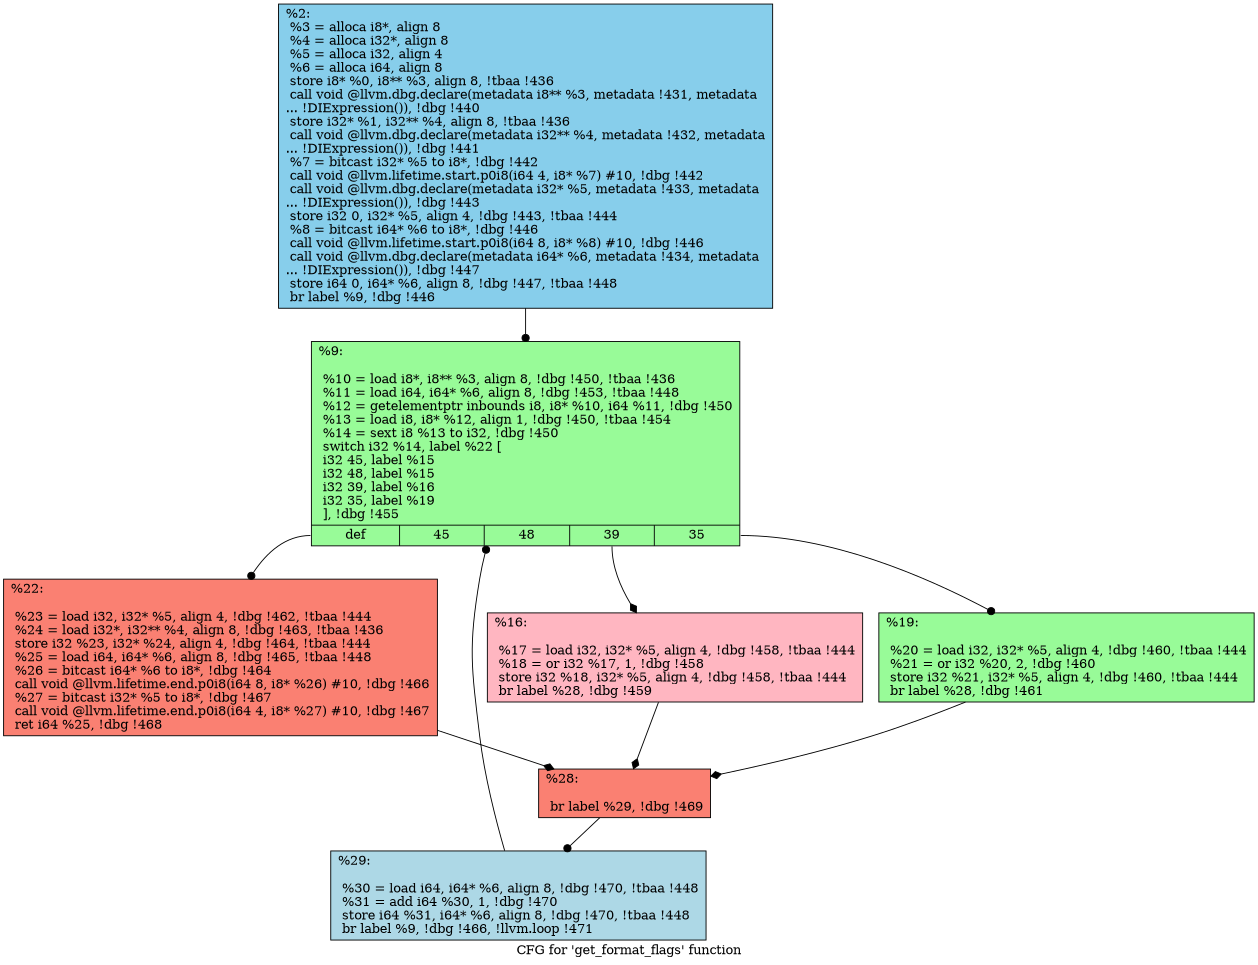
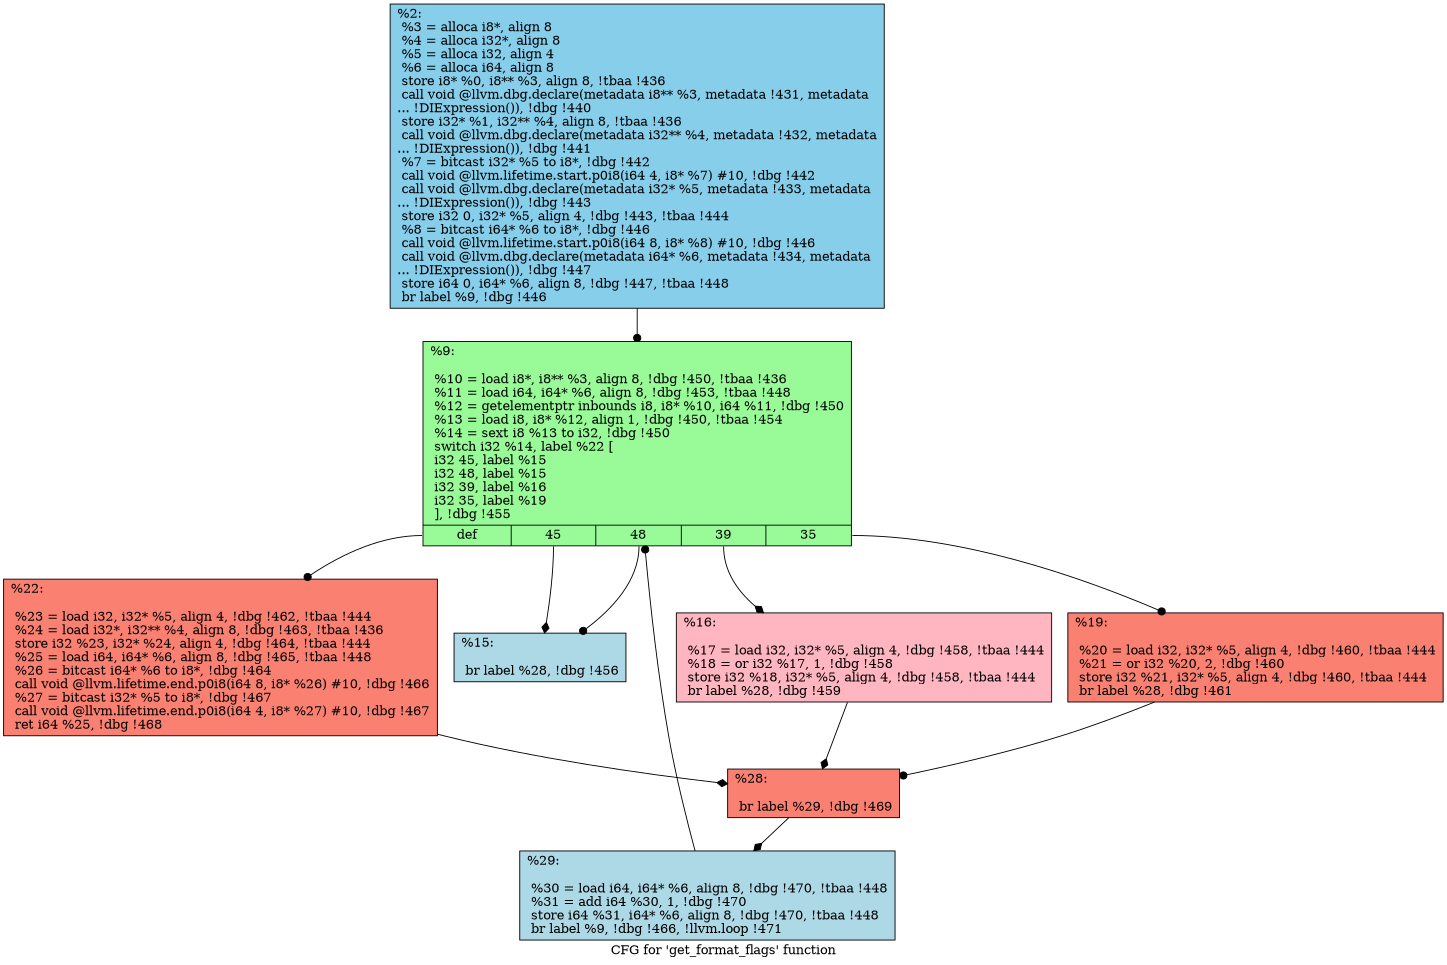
node "%15:": added
node "%19:": fillcolor palegreen -> salmon
edge "%19:" -> "%28:": arrowhead diamond -> dot
edge "%28:" -> "%29:": arrowhead dot -> diamond
